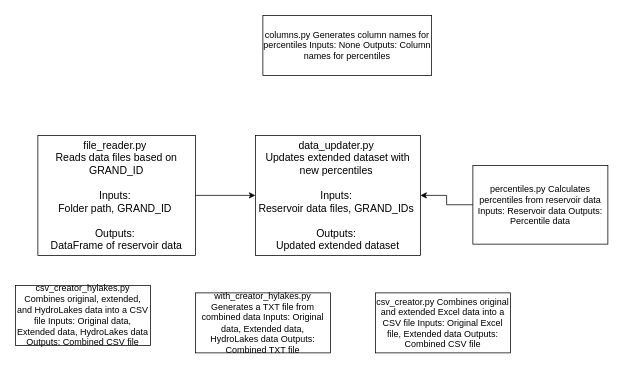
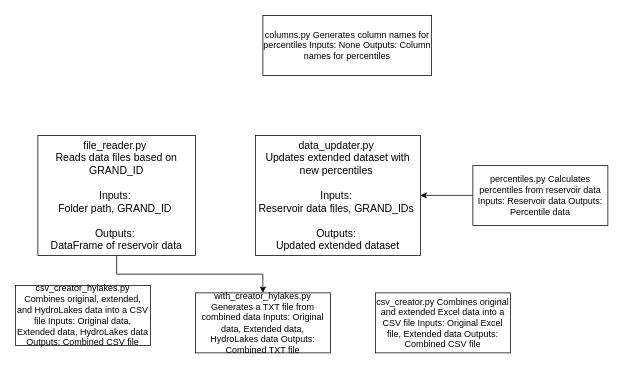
edge "file_reader.py Reads data files based on GRAND_ID Inputs: Folder path, GRAND_ID Outputs: DataFrame of reservoir data" -> "data_updater.py Updates extended dataset with new percentiles Inputs: Reservoir data files, GRAND_IDs Outputs: Updated extended dataset": now "file_reader.py Reads data files based on GRAND_ID Inputs: Folder path, GRAND_ID Outputs: DataFrame of reservoir data" -> "with_creator_hylakes.py Generates a TXT file from combined data Inputs: Original data, Extended data, HydroLakes data Outputs: Combined TXT file"
node "percentiles.py Calculates percentiles from reservoir data Inputs: Reservoir data Outputs: Percentile data": size 135x79 -> 135x60
